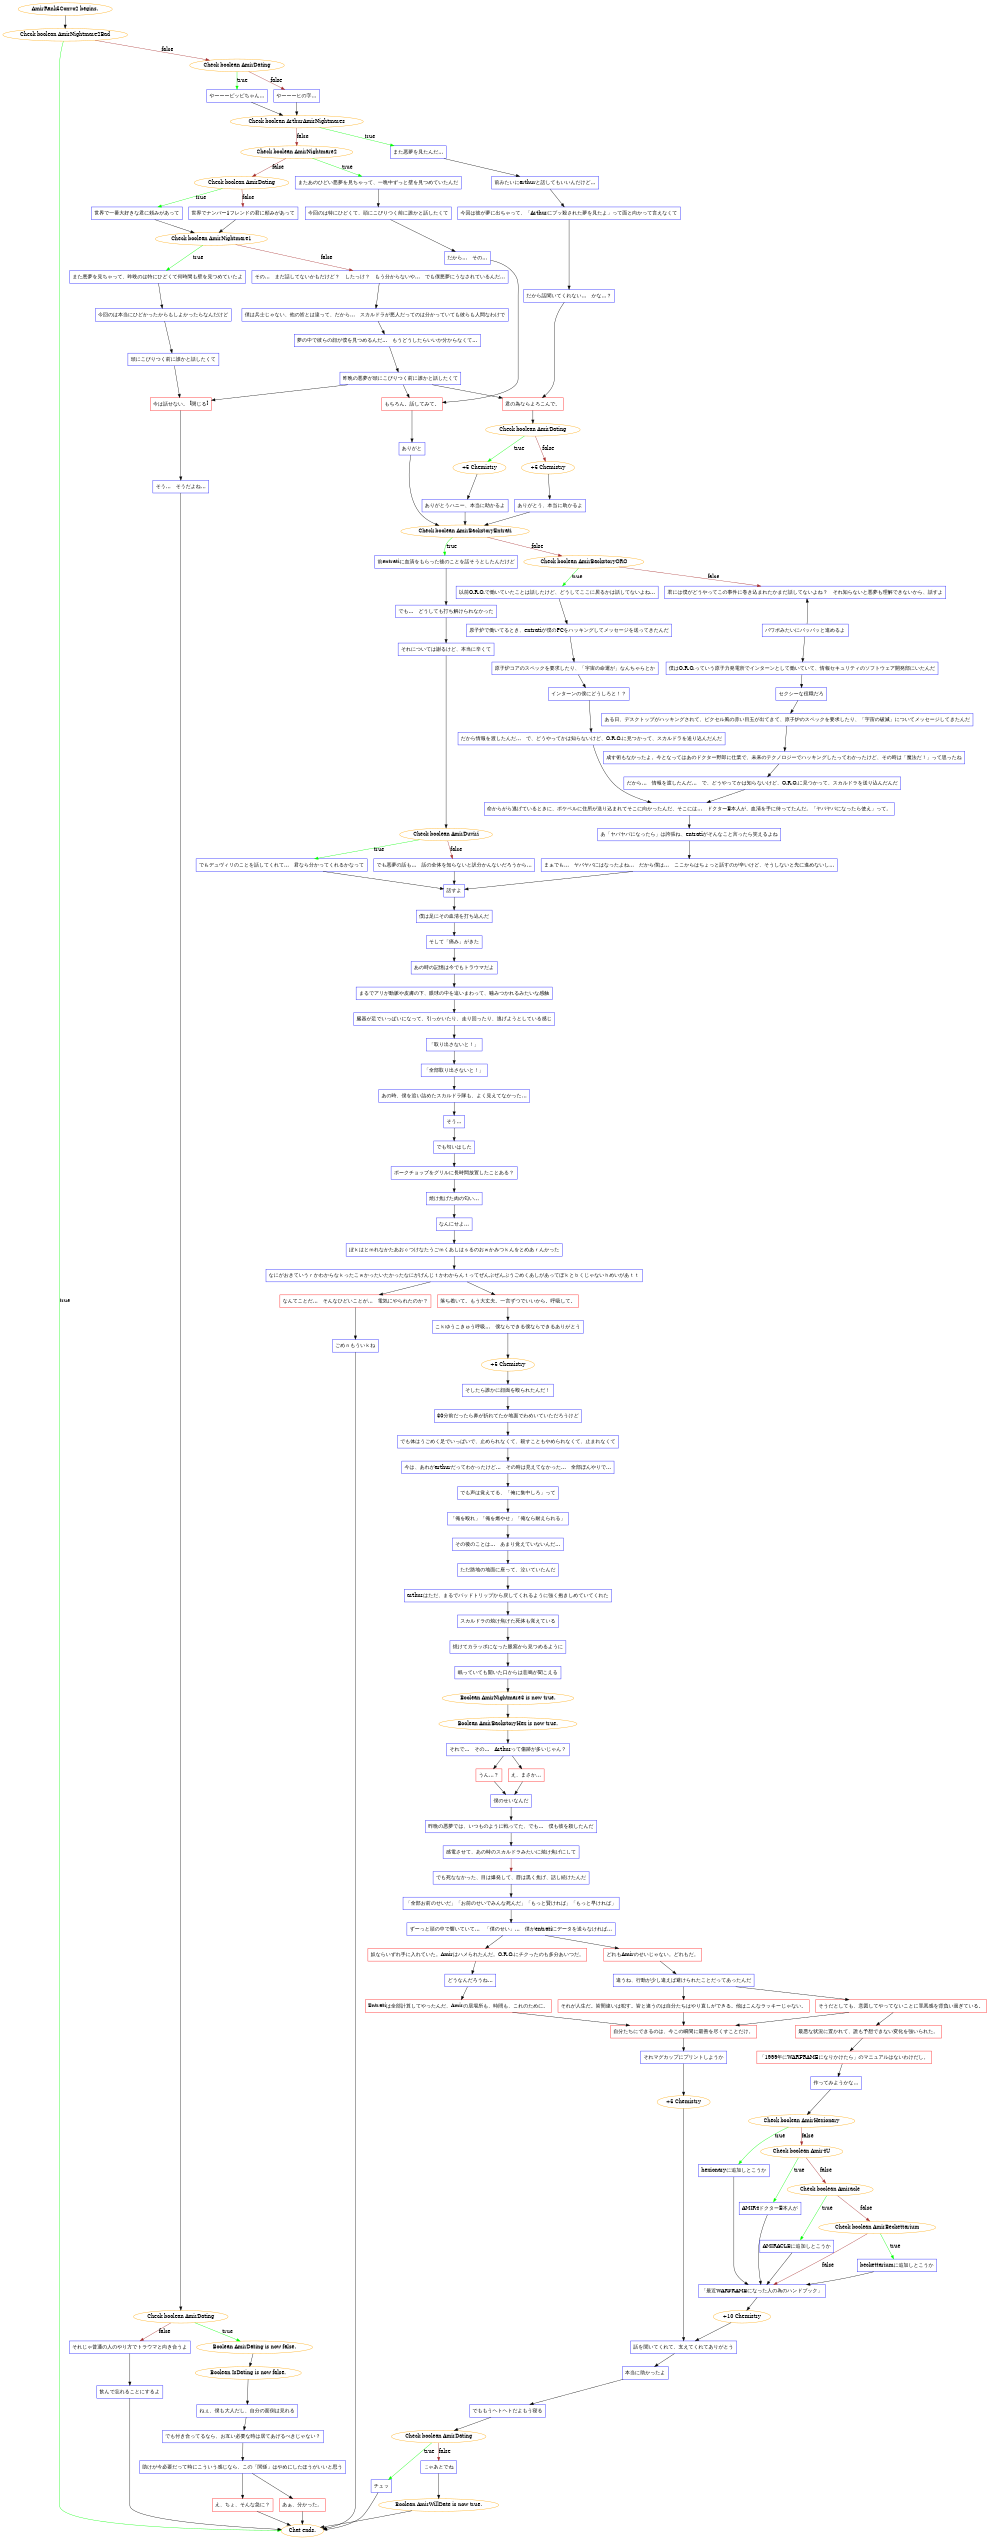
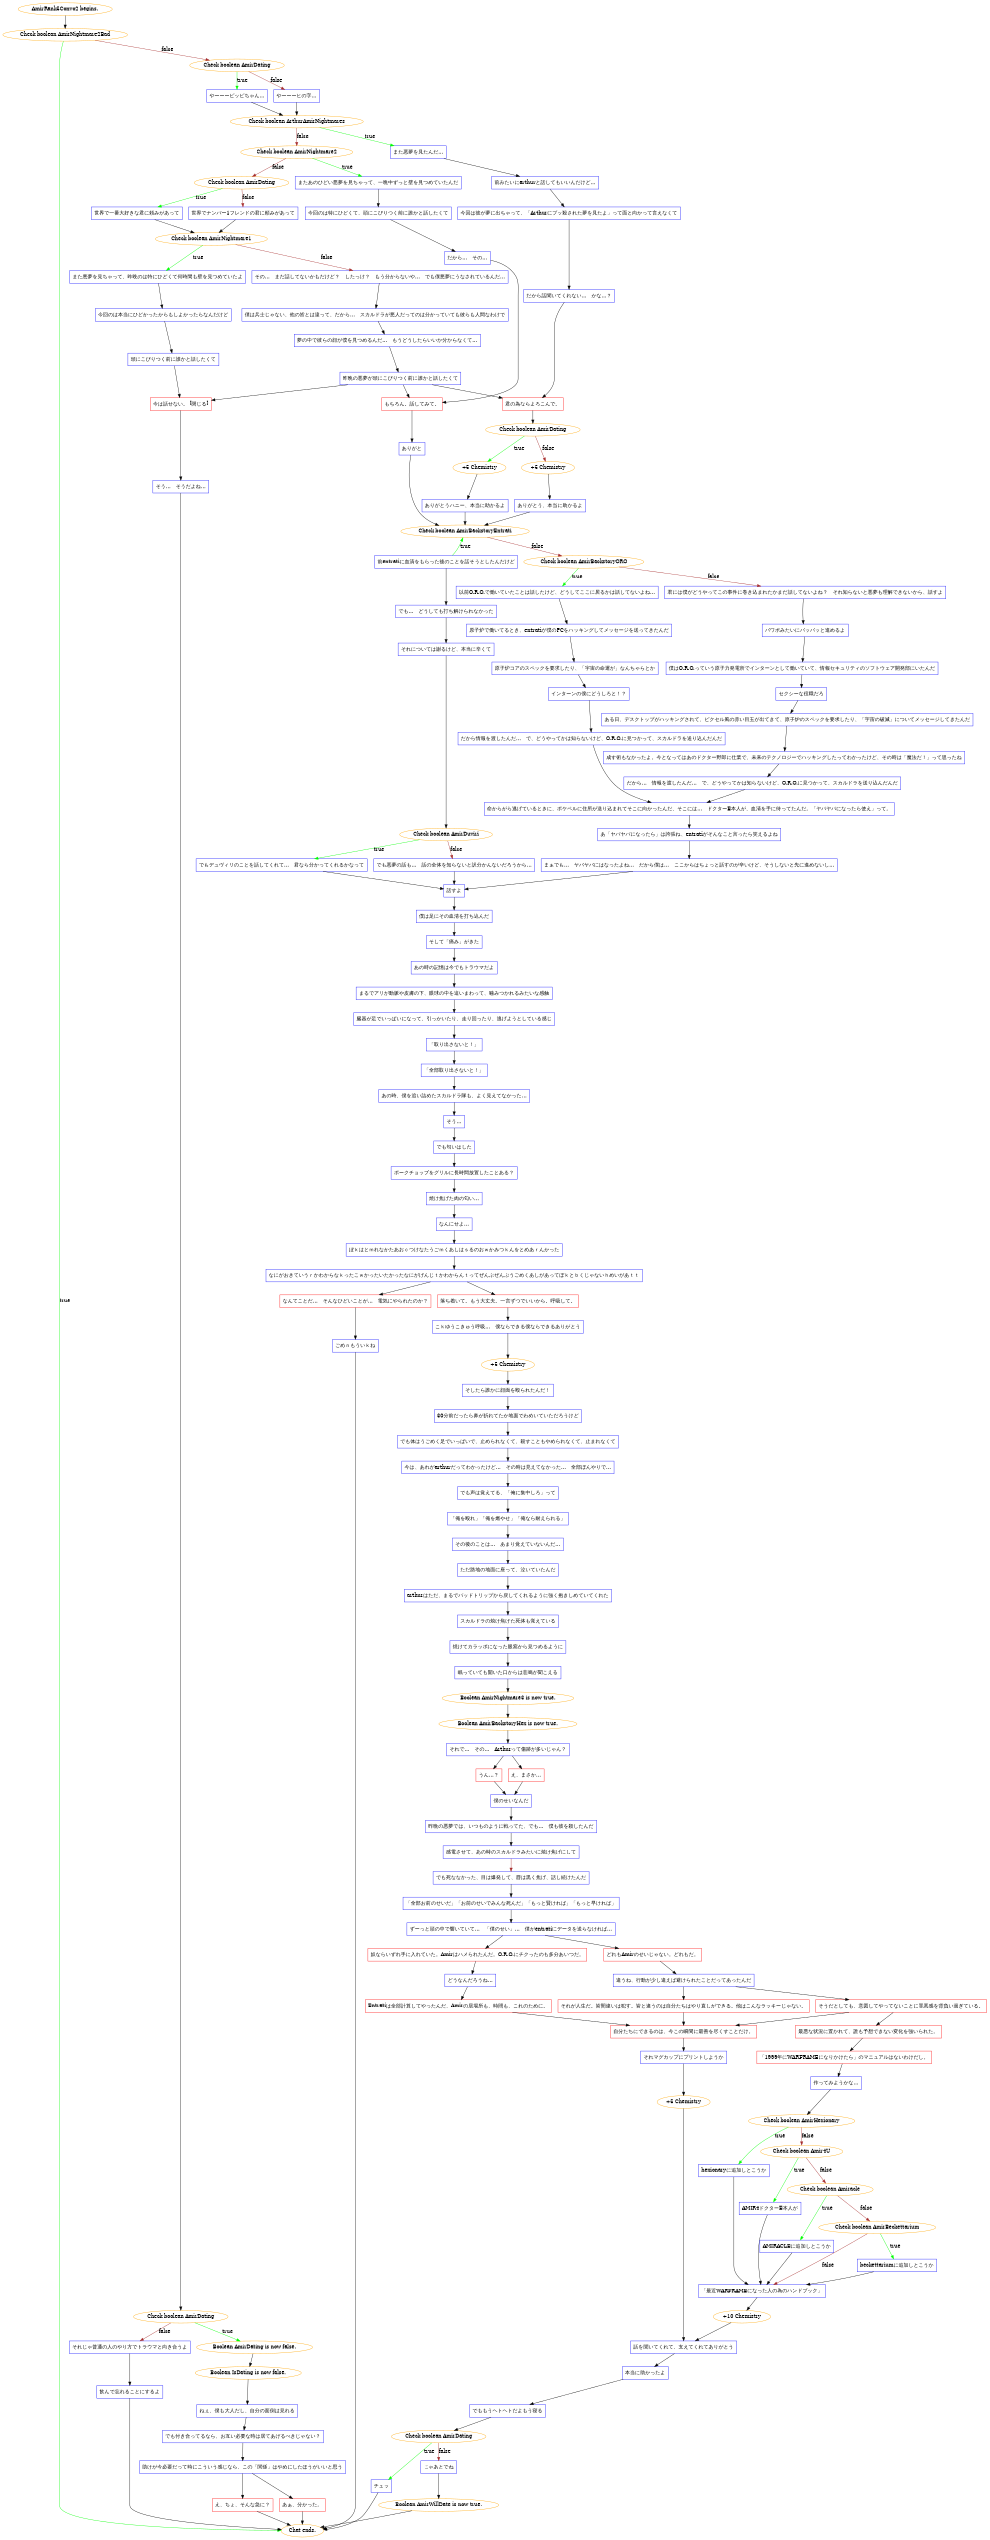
edge "Check boolean AmirBackstoryEntrati" -> "前entratiに血清をもらった後のことを話そうとしたんだけど": reversed
edge "パワポみたいにパッパッと進めるよ" -> "君には僕がどうやってこの事件に巻き込まれたかまだ話してないよね？　それ知らないと悪夢も理解できないから、話すよ": reversed
